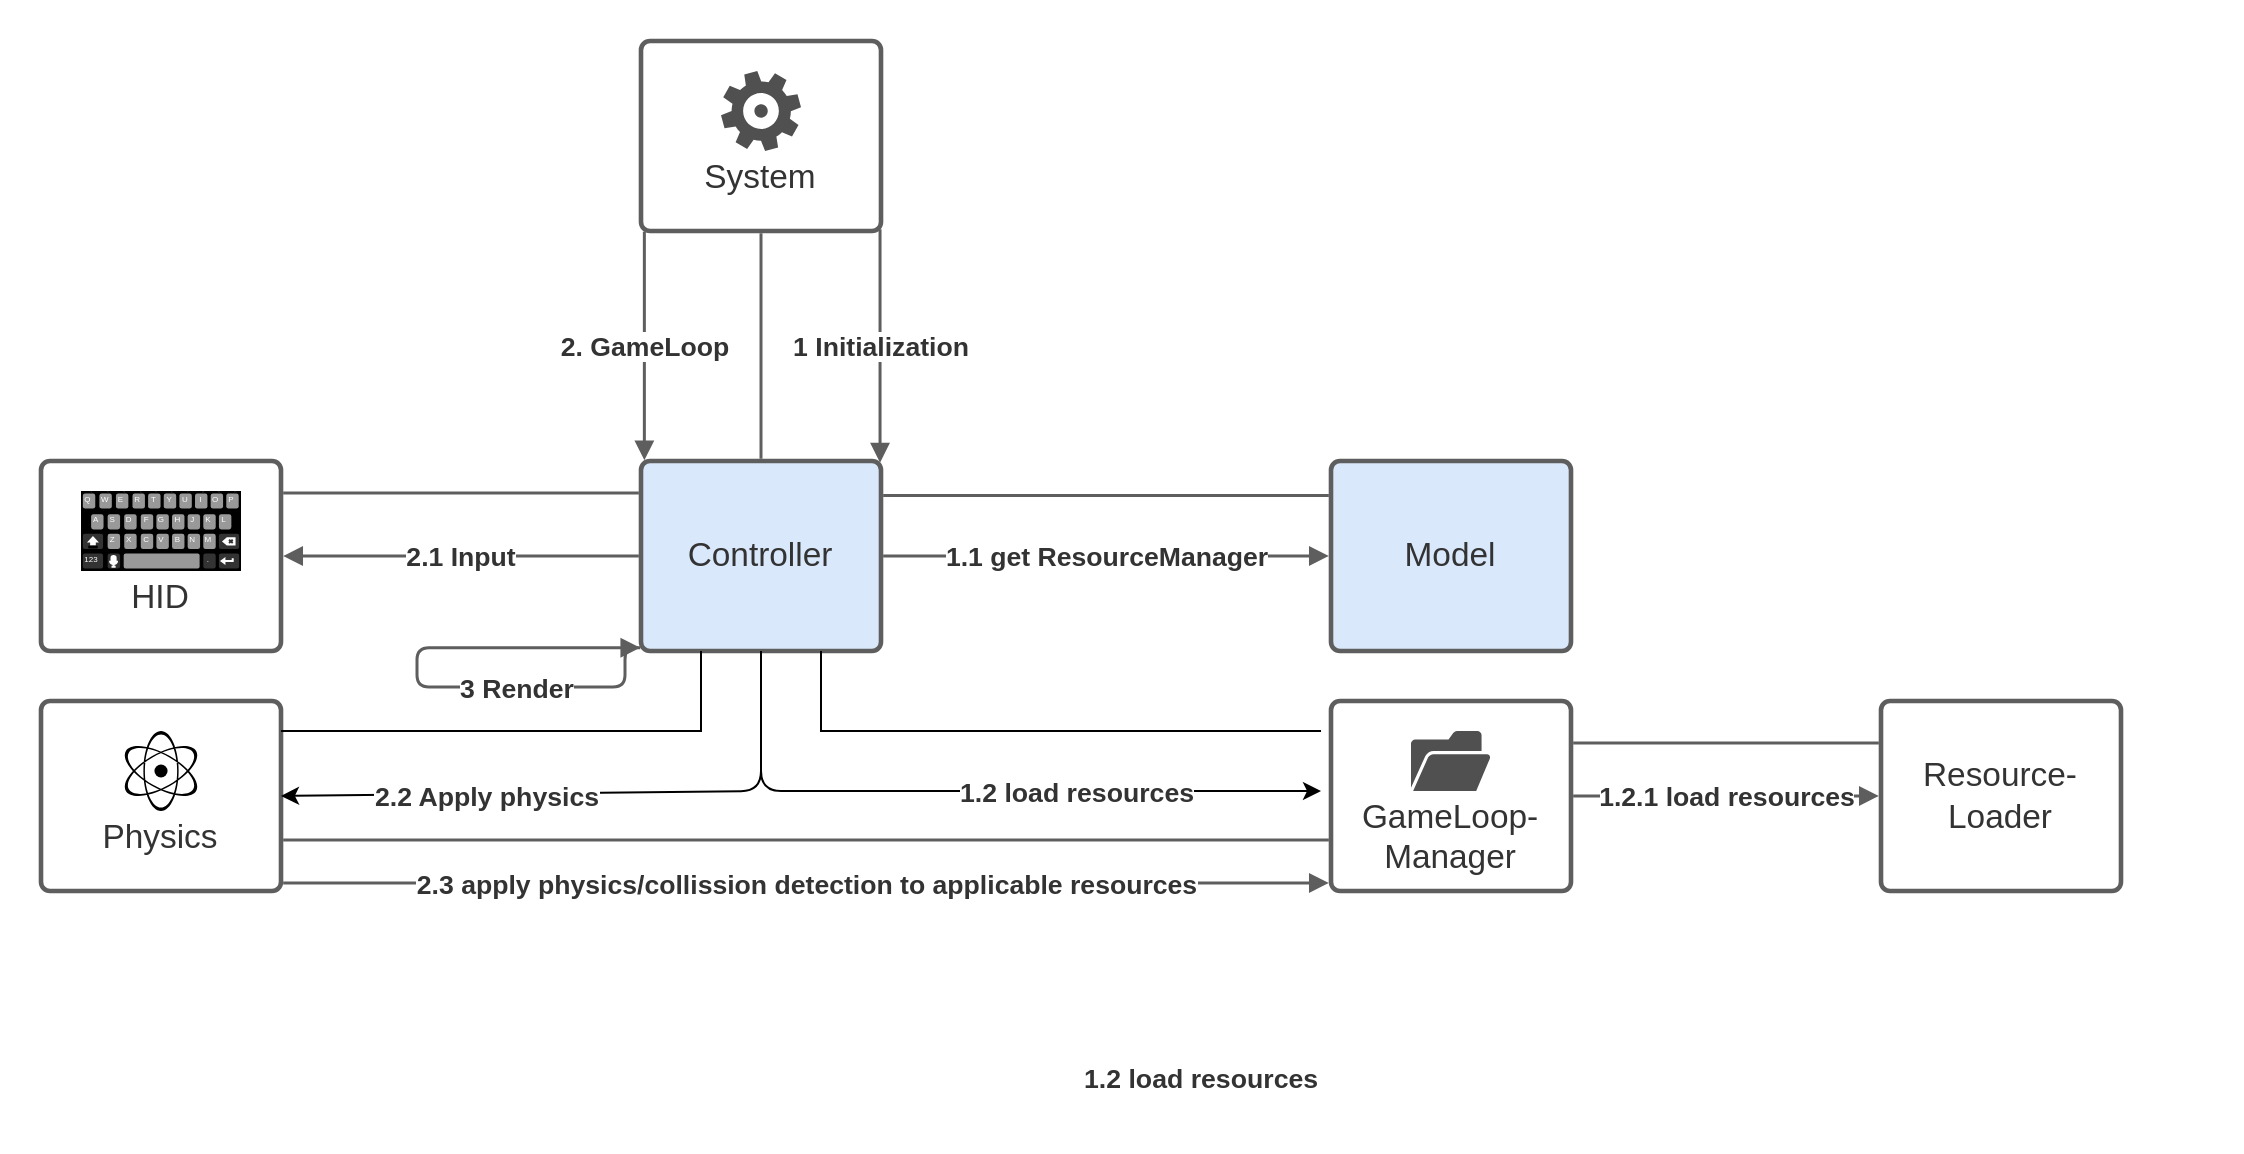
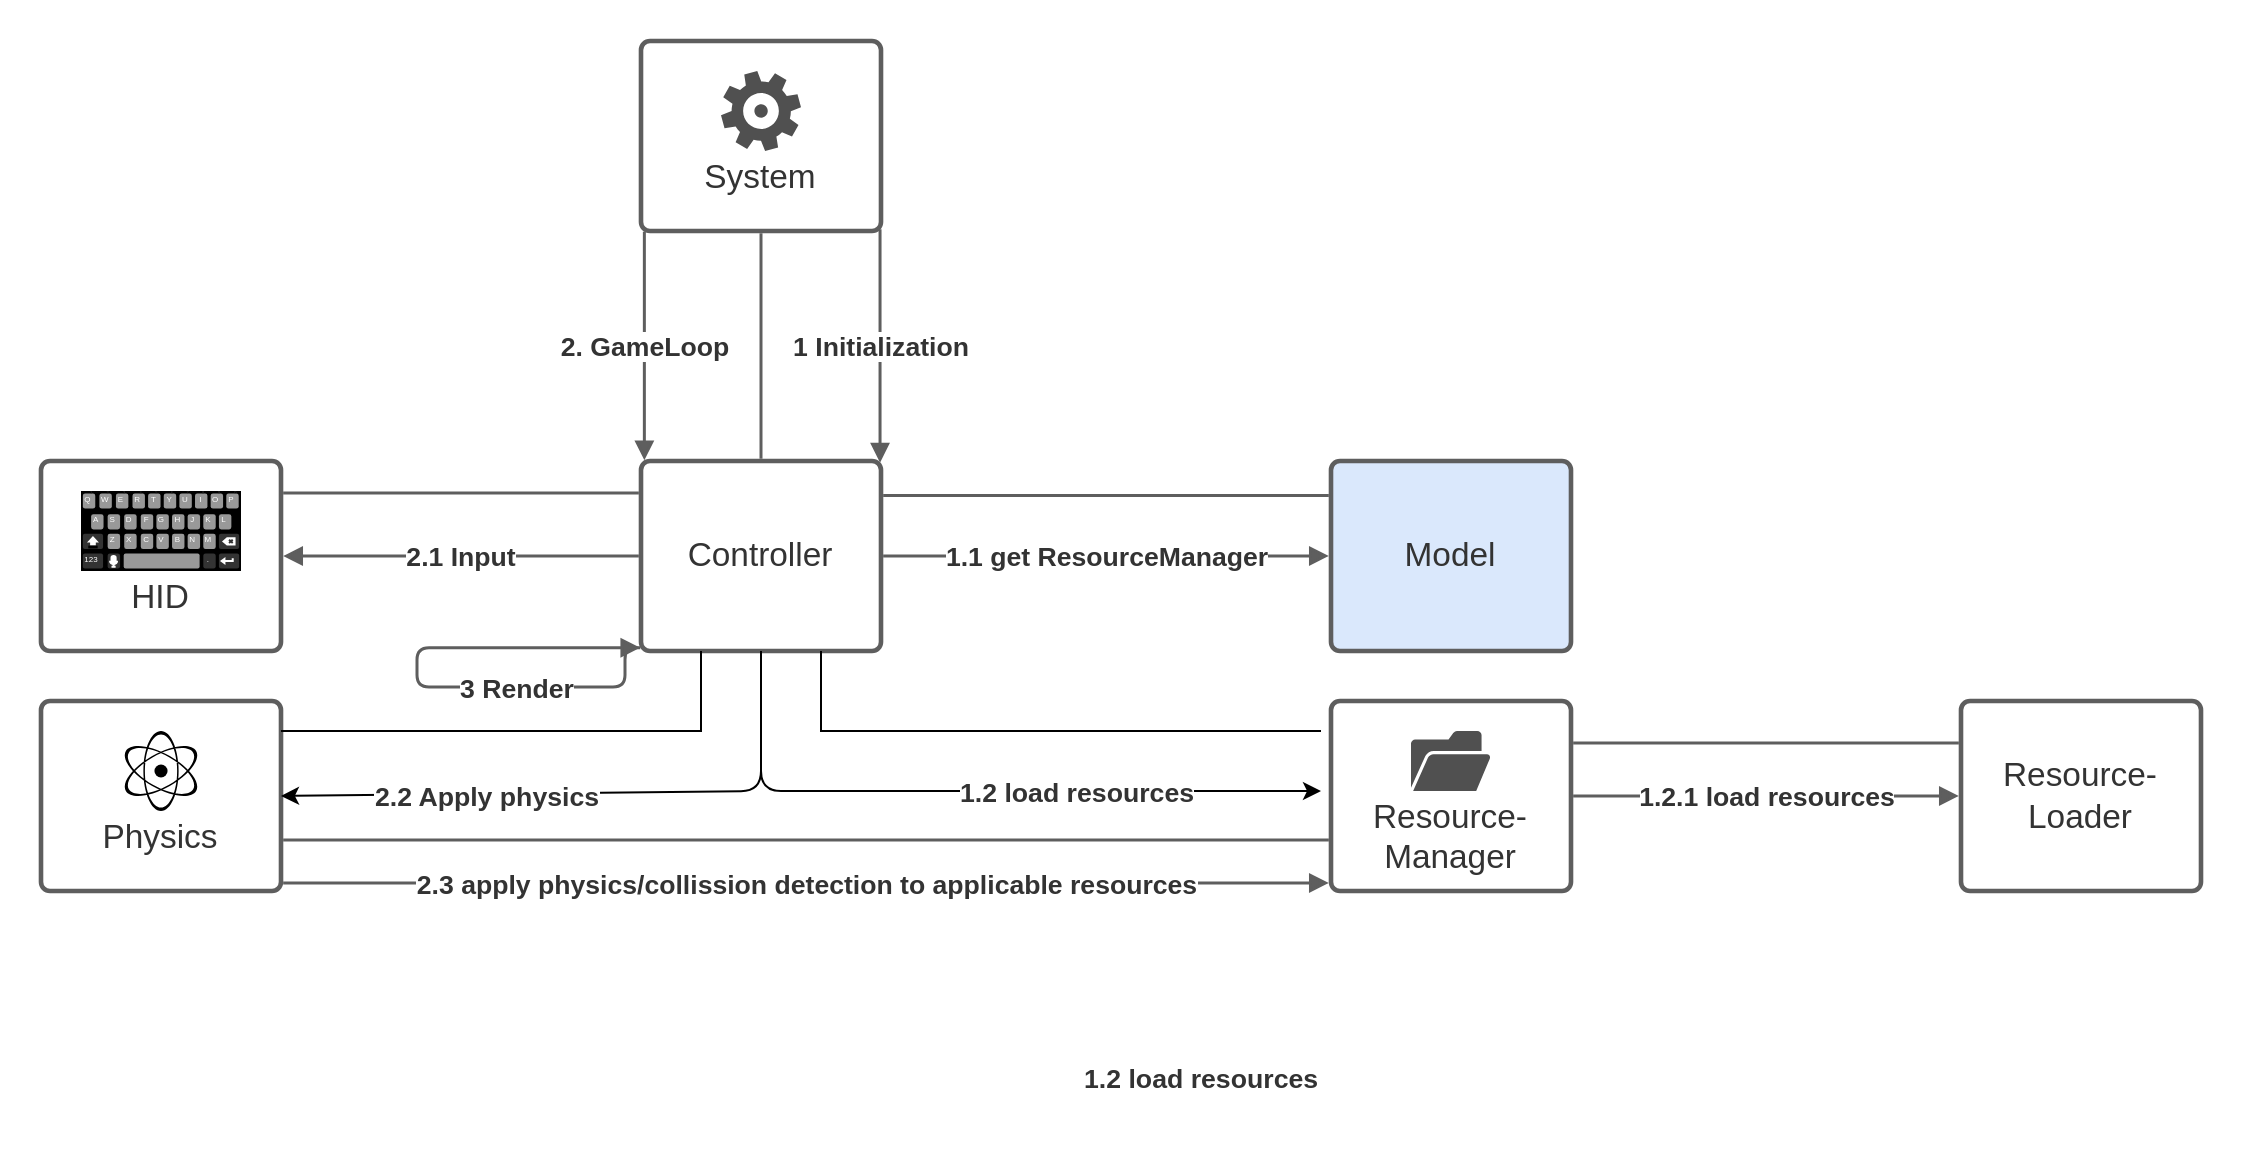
node "Controller": fillcolor #dae8fc -> #ffffff
node "Resource- Loader": moved (2001, 796) -> (2081, 796)
node "GameLoop- Manager": label "GameLoop- Manager" -> "Resource- Manager"
